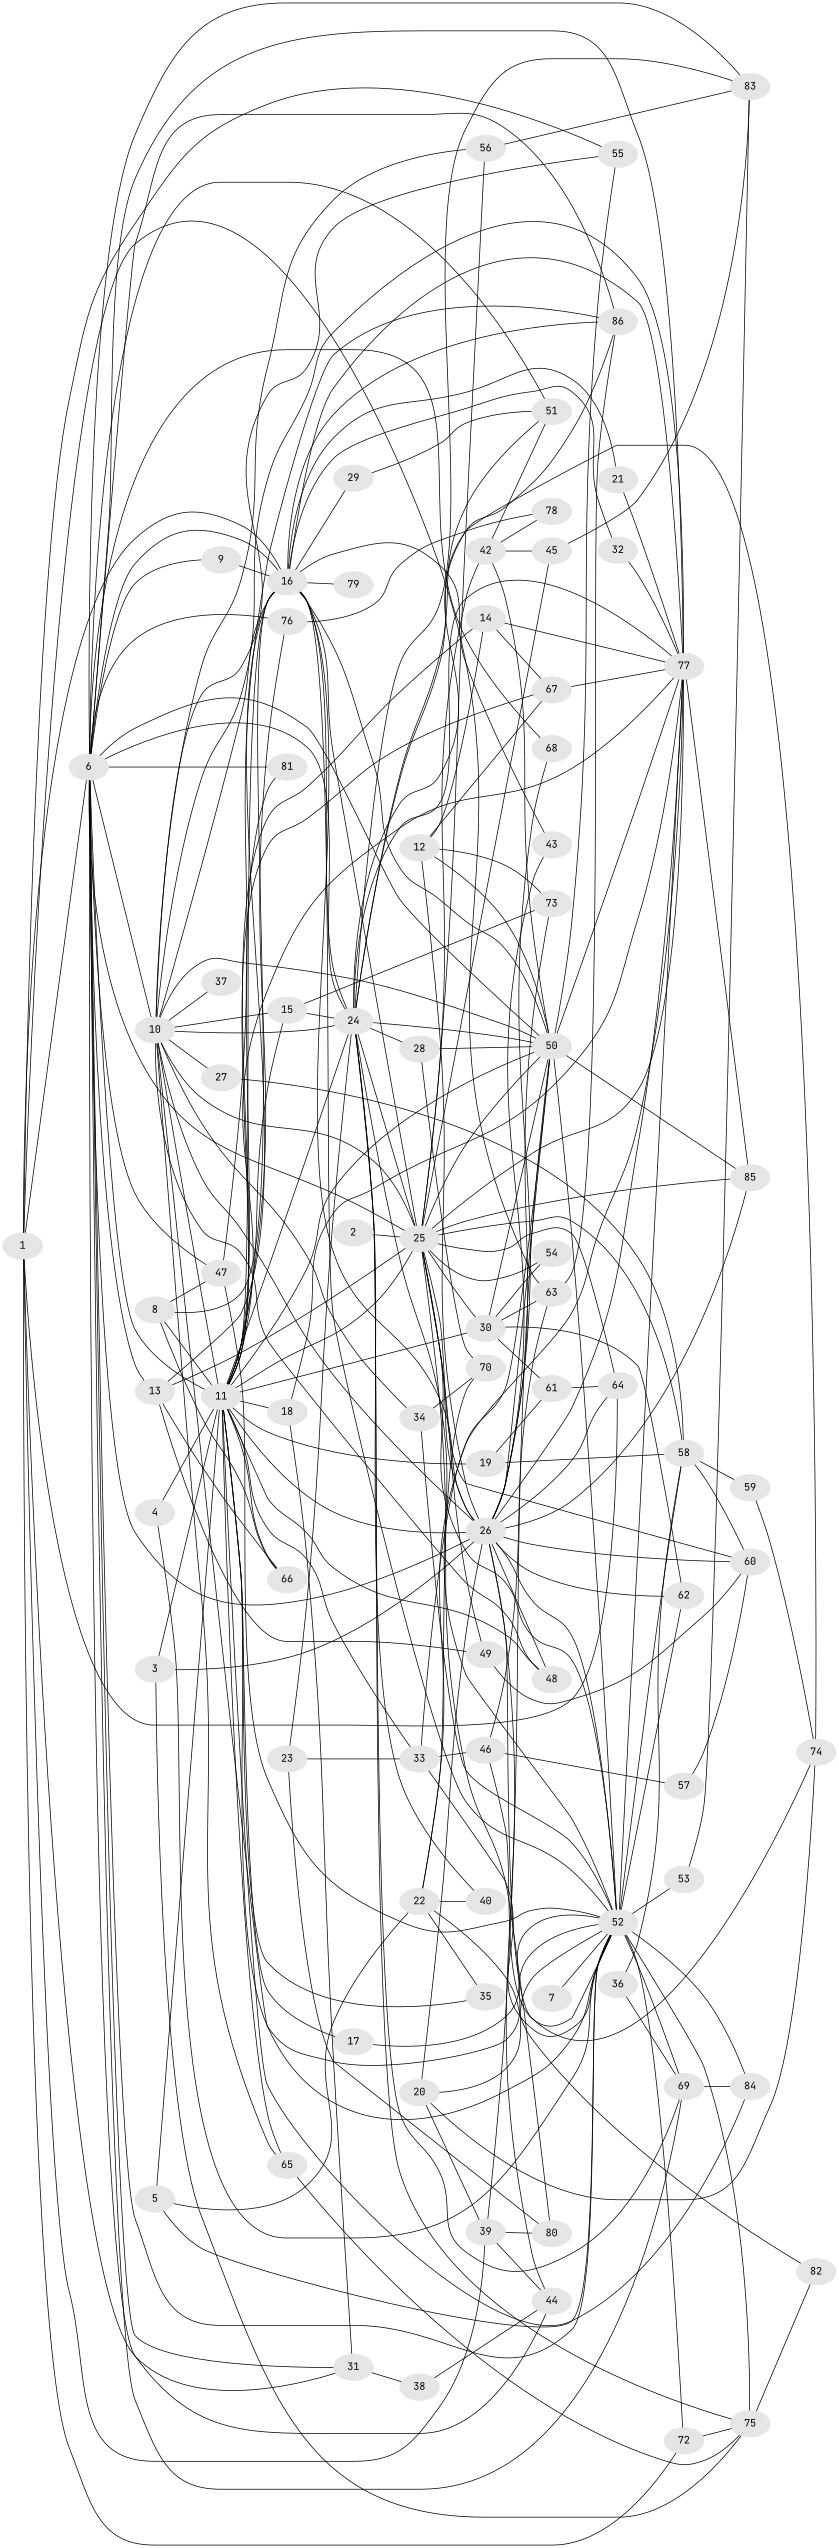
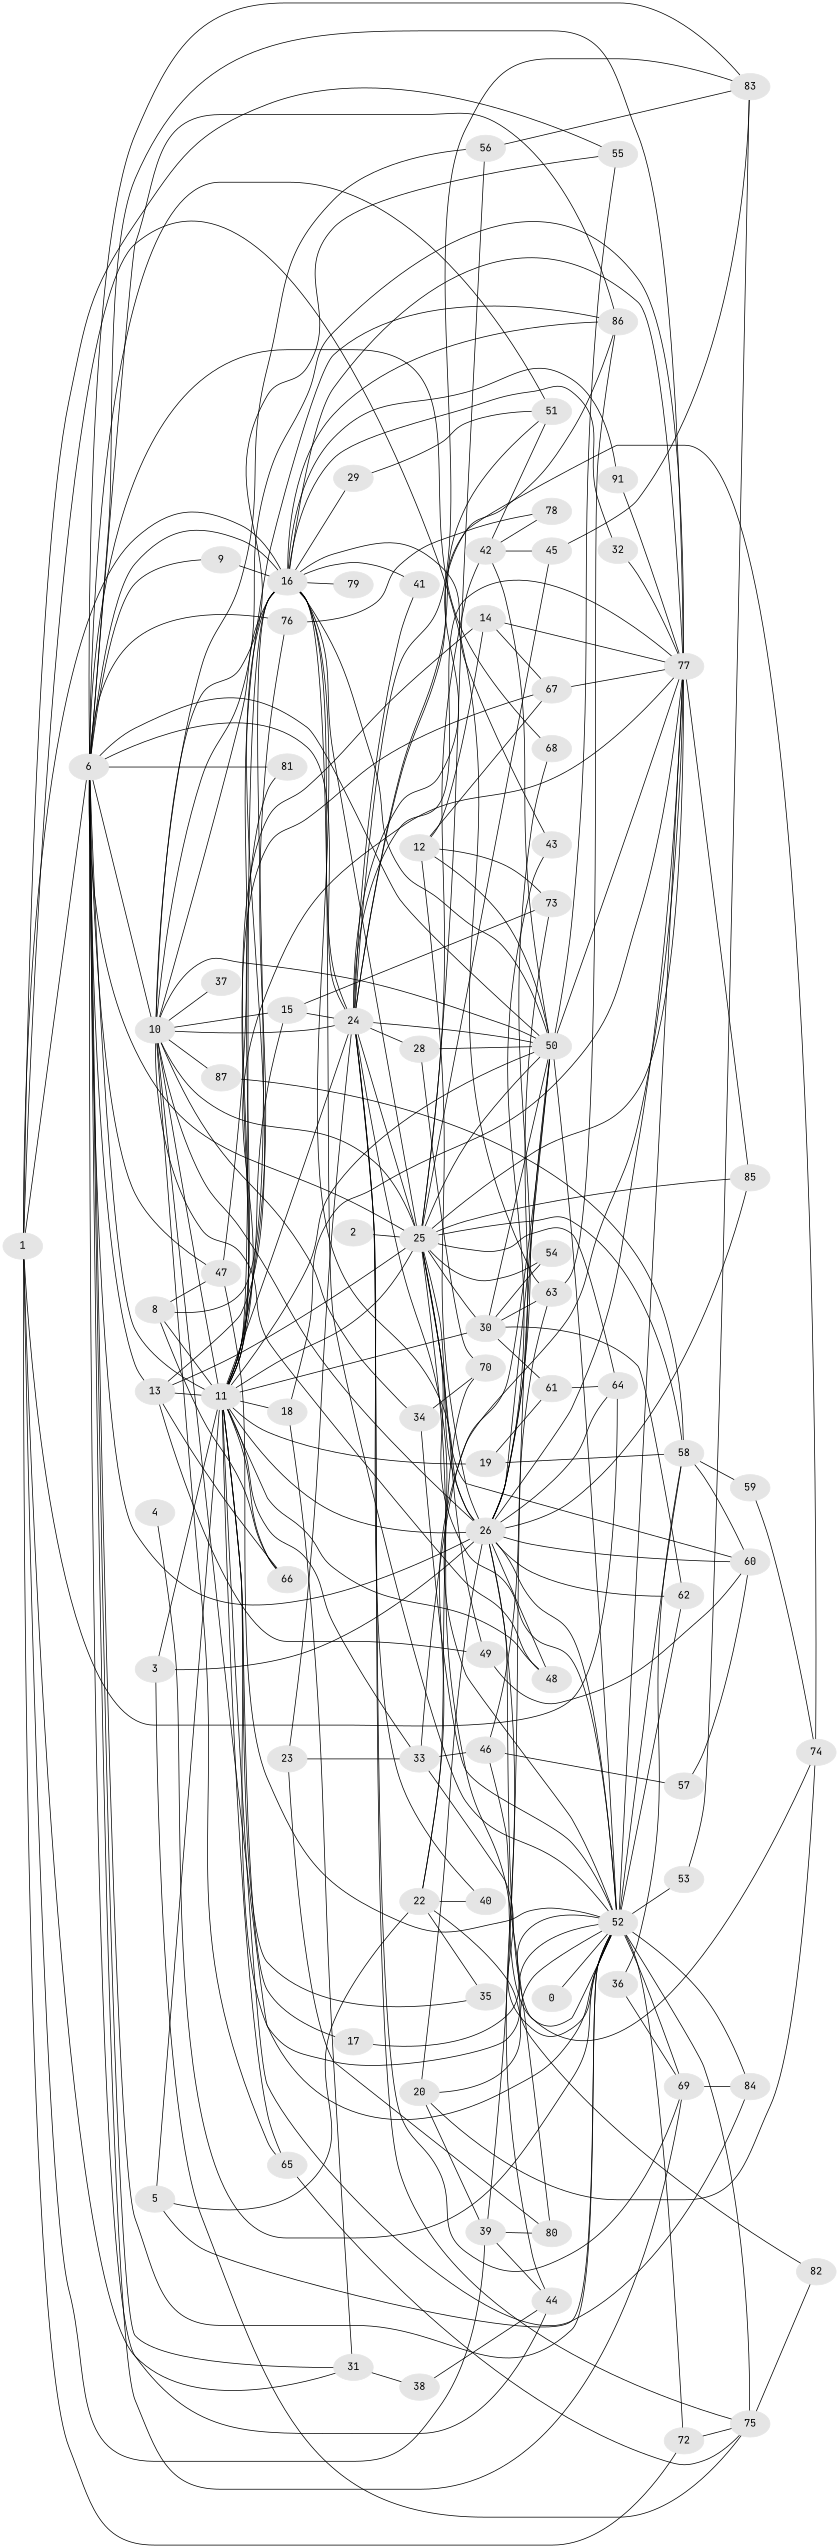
node "21": label "21" -> "91"
node "41": added
node "27": label "27" -> "87"
edge "50" -- "85": removed
edge "11" -- "4": now "11" -- "13"
node "7": label "7" -> "0"
